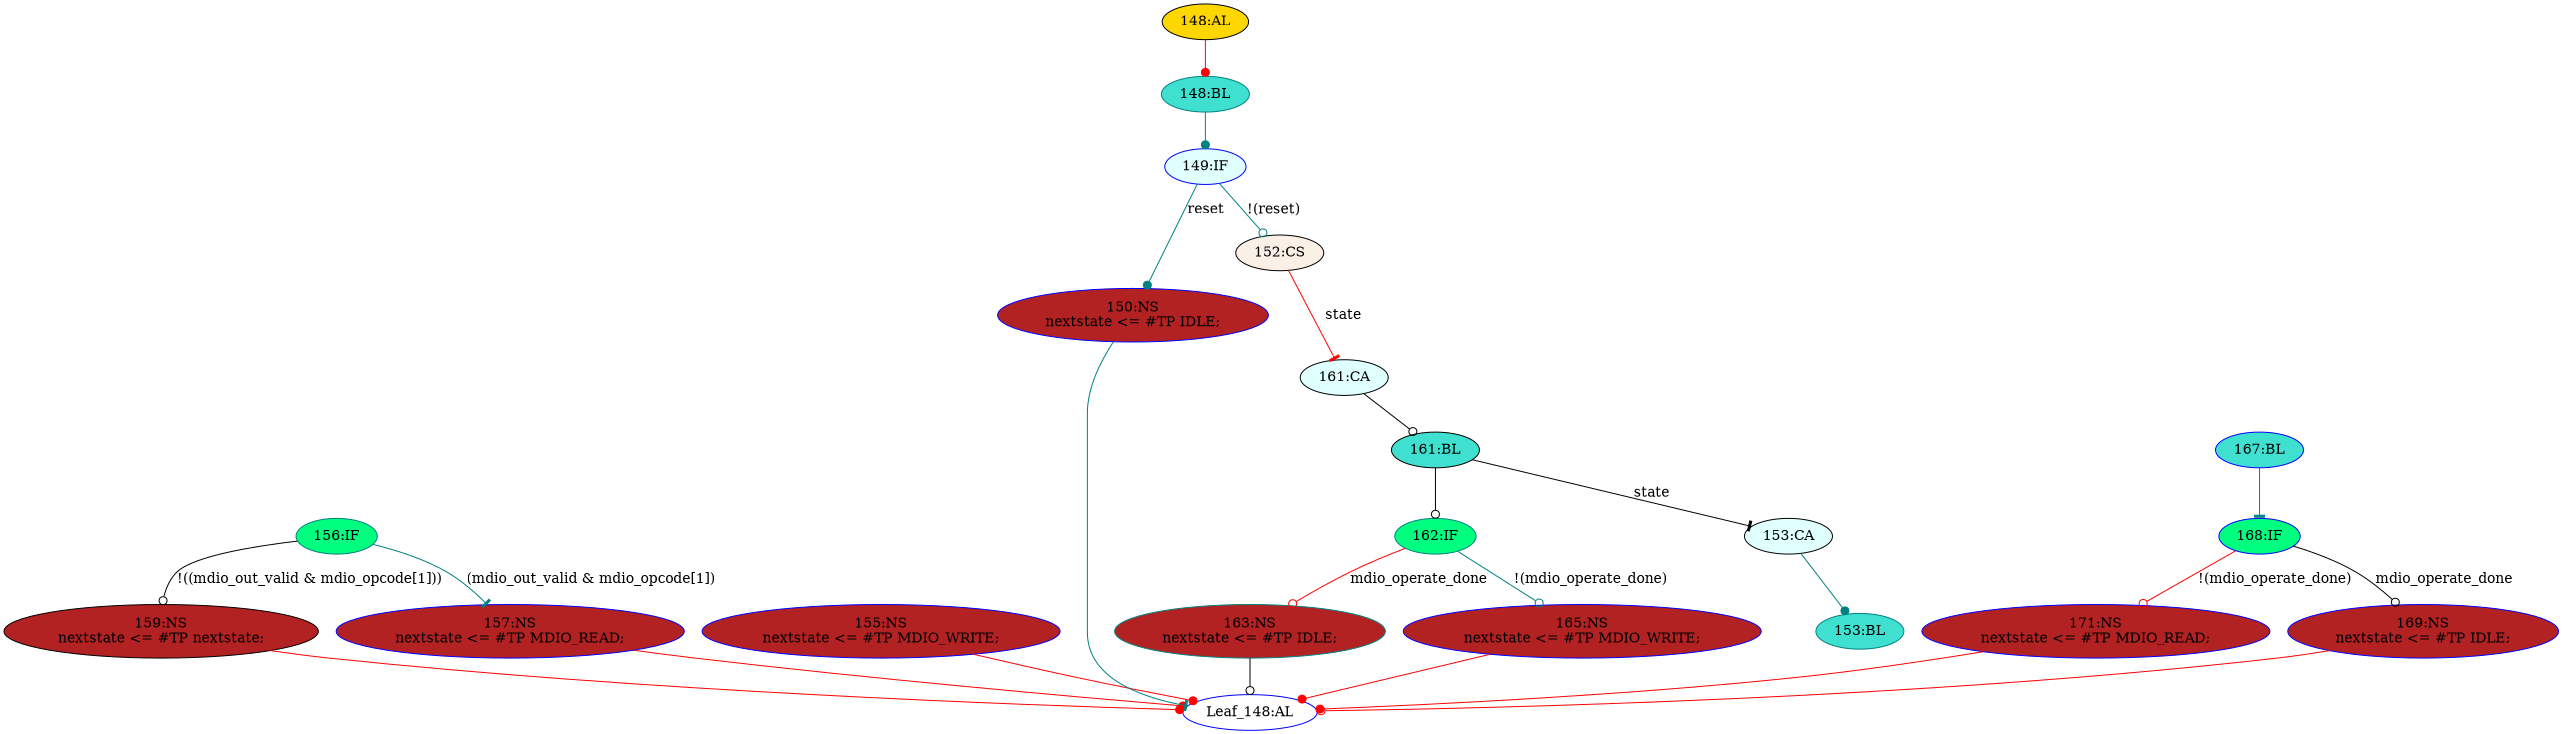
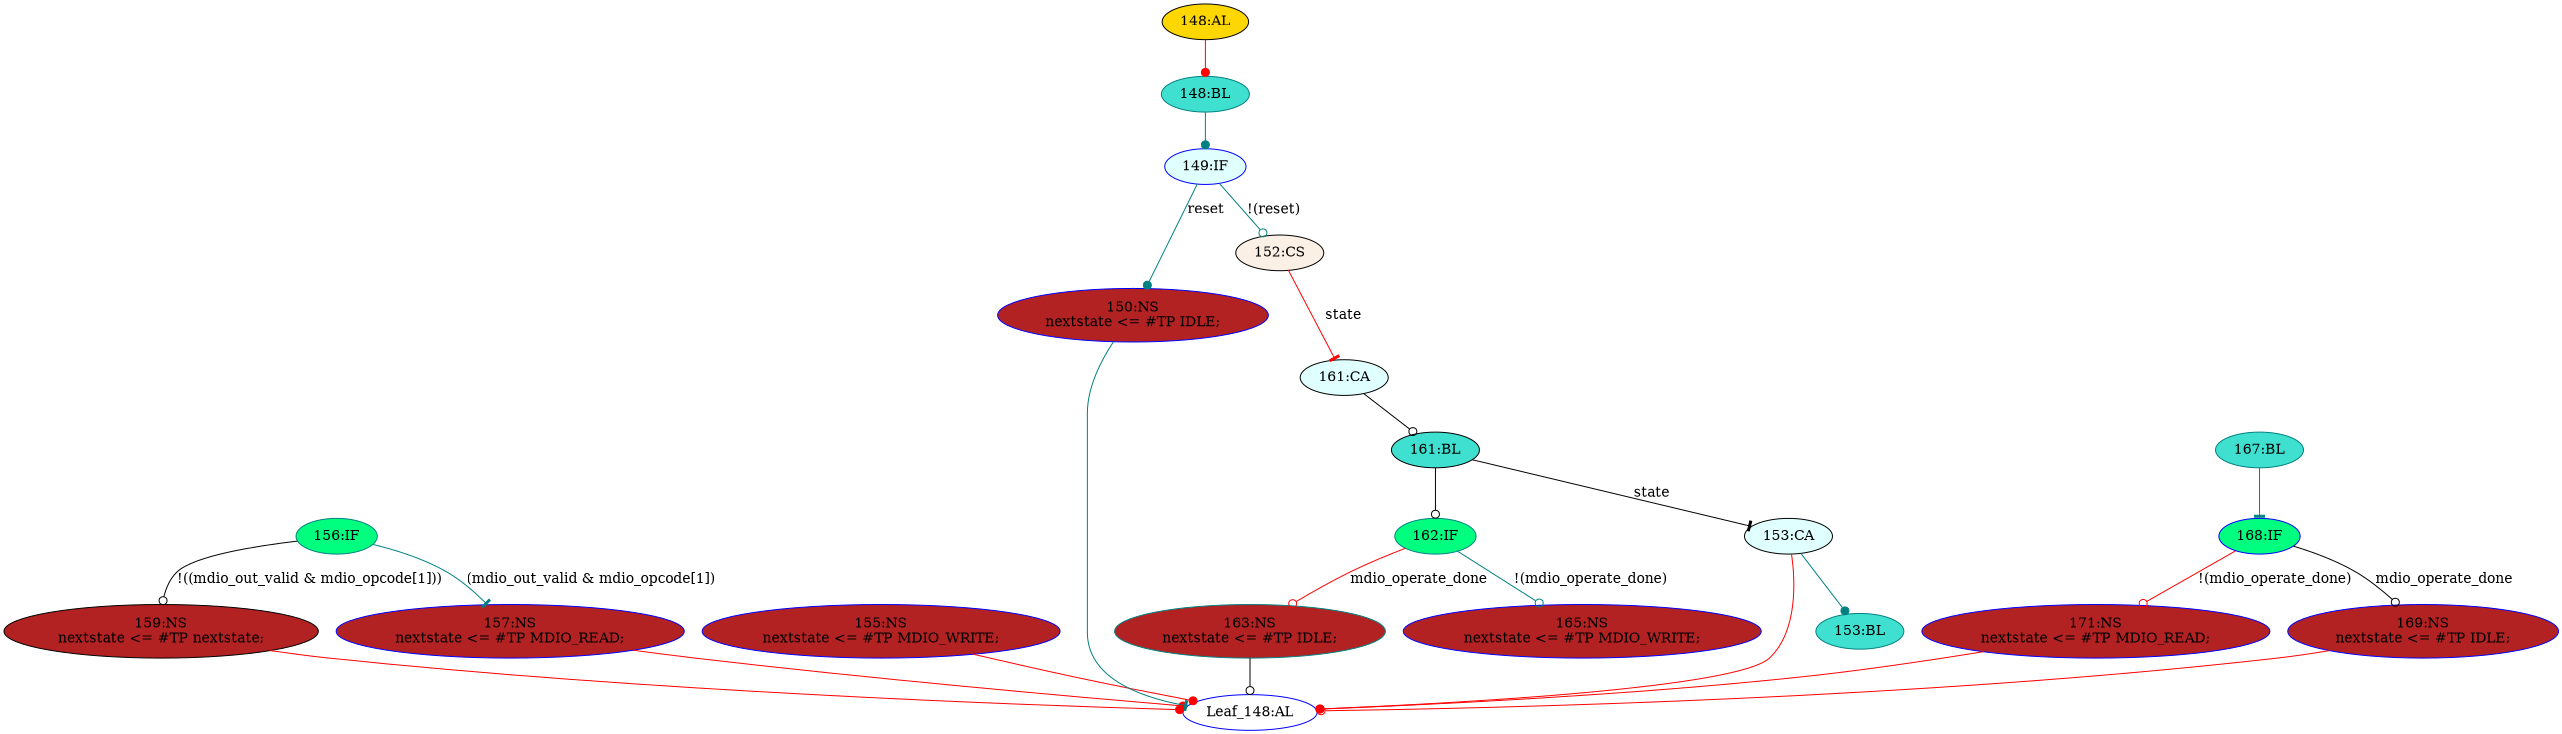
node "167:BL": color blue -> teal
edge "165:NS nextstate <= #TP MDIO_WRITE;" -> "Leaf_148:AL": now "153:CA" -> "Leaf_148:AL"
